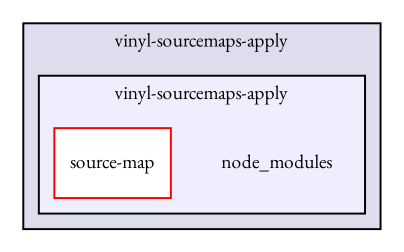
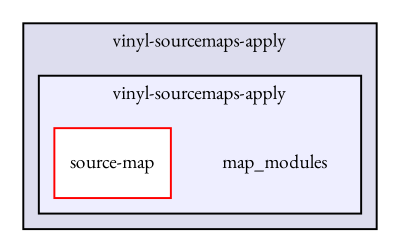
node "node_modules": label "node_modules" -> "map_modules"
